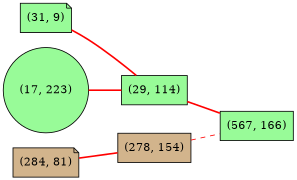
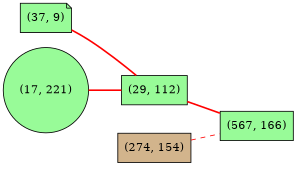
node "(31, 9)": label "(31, 9)" -> "(37, 9)"
node "(17, 223)": label "(17, 223)" -> "(17, 221)"
node "(29, 114)": label "(29, 114)" -> "(29, 112)"
node "(278, 154)": label "(278, 154)" -> "(274, 154)"
node "(284, 81)": removed
